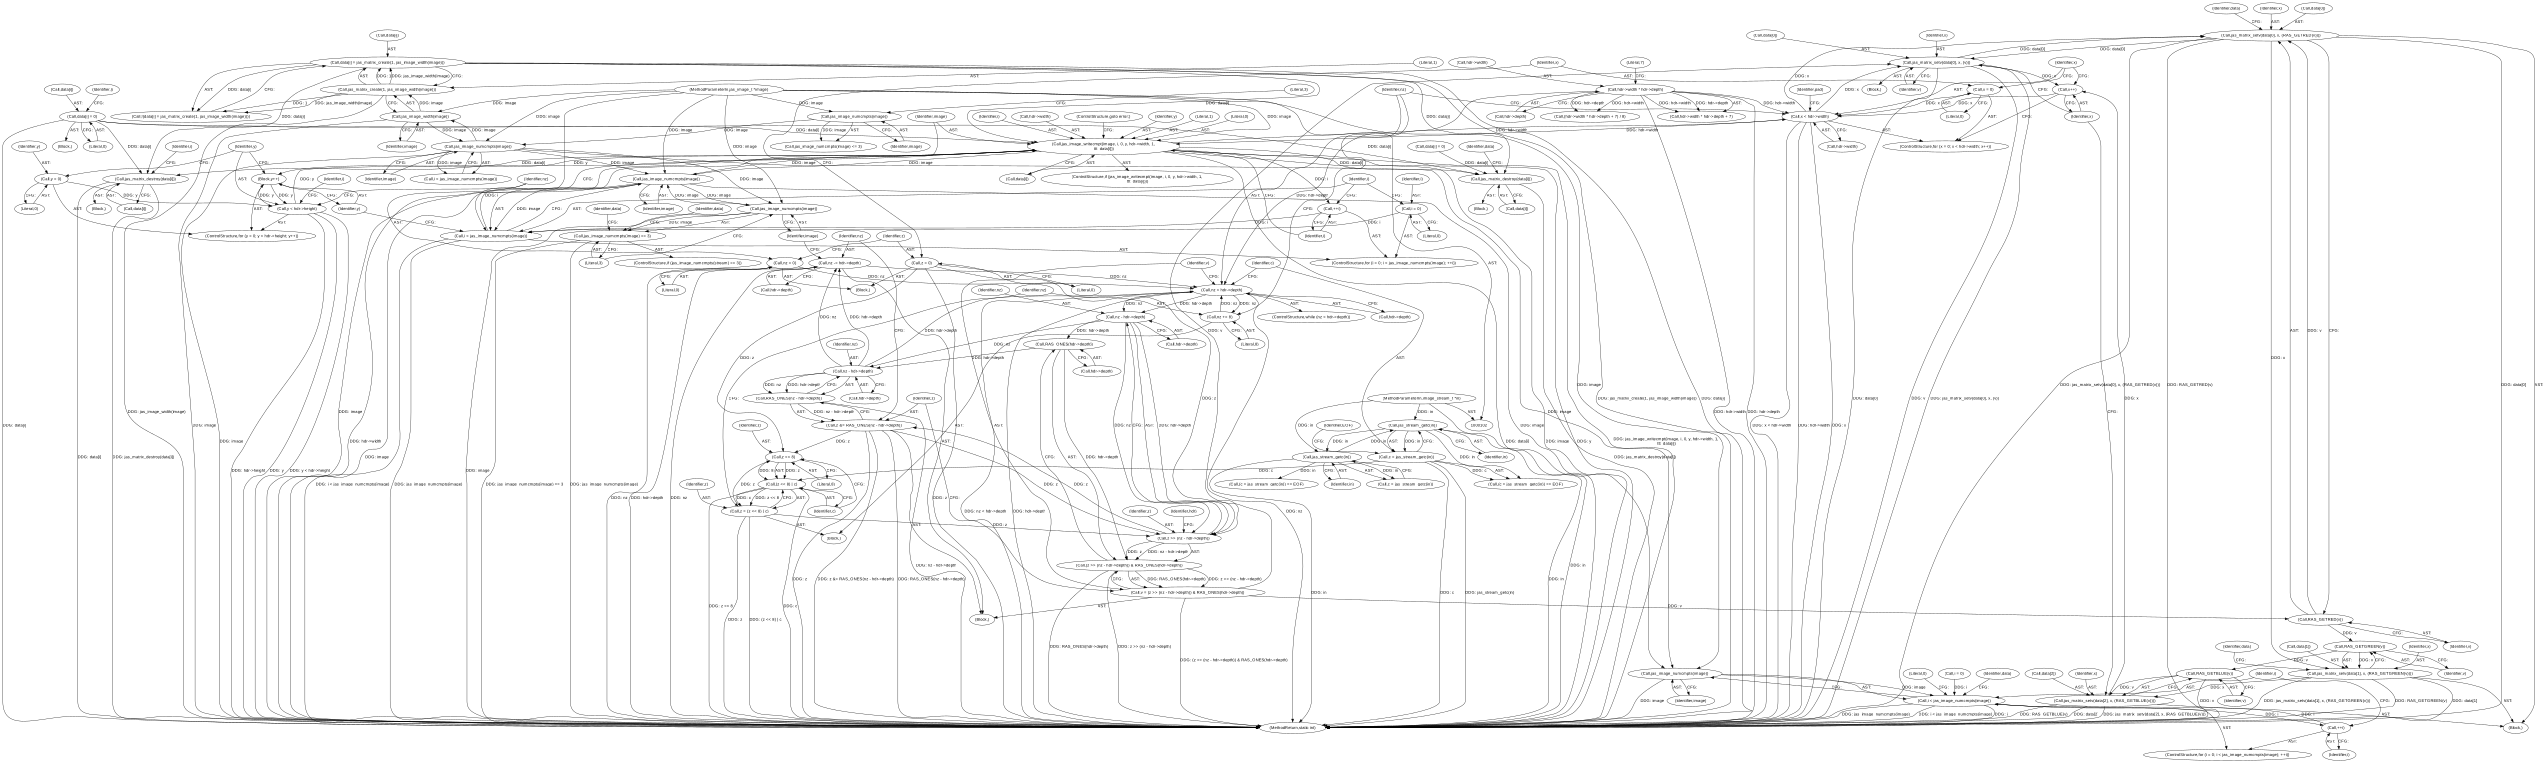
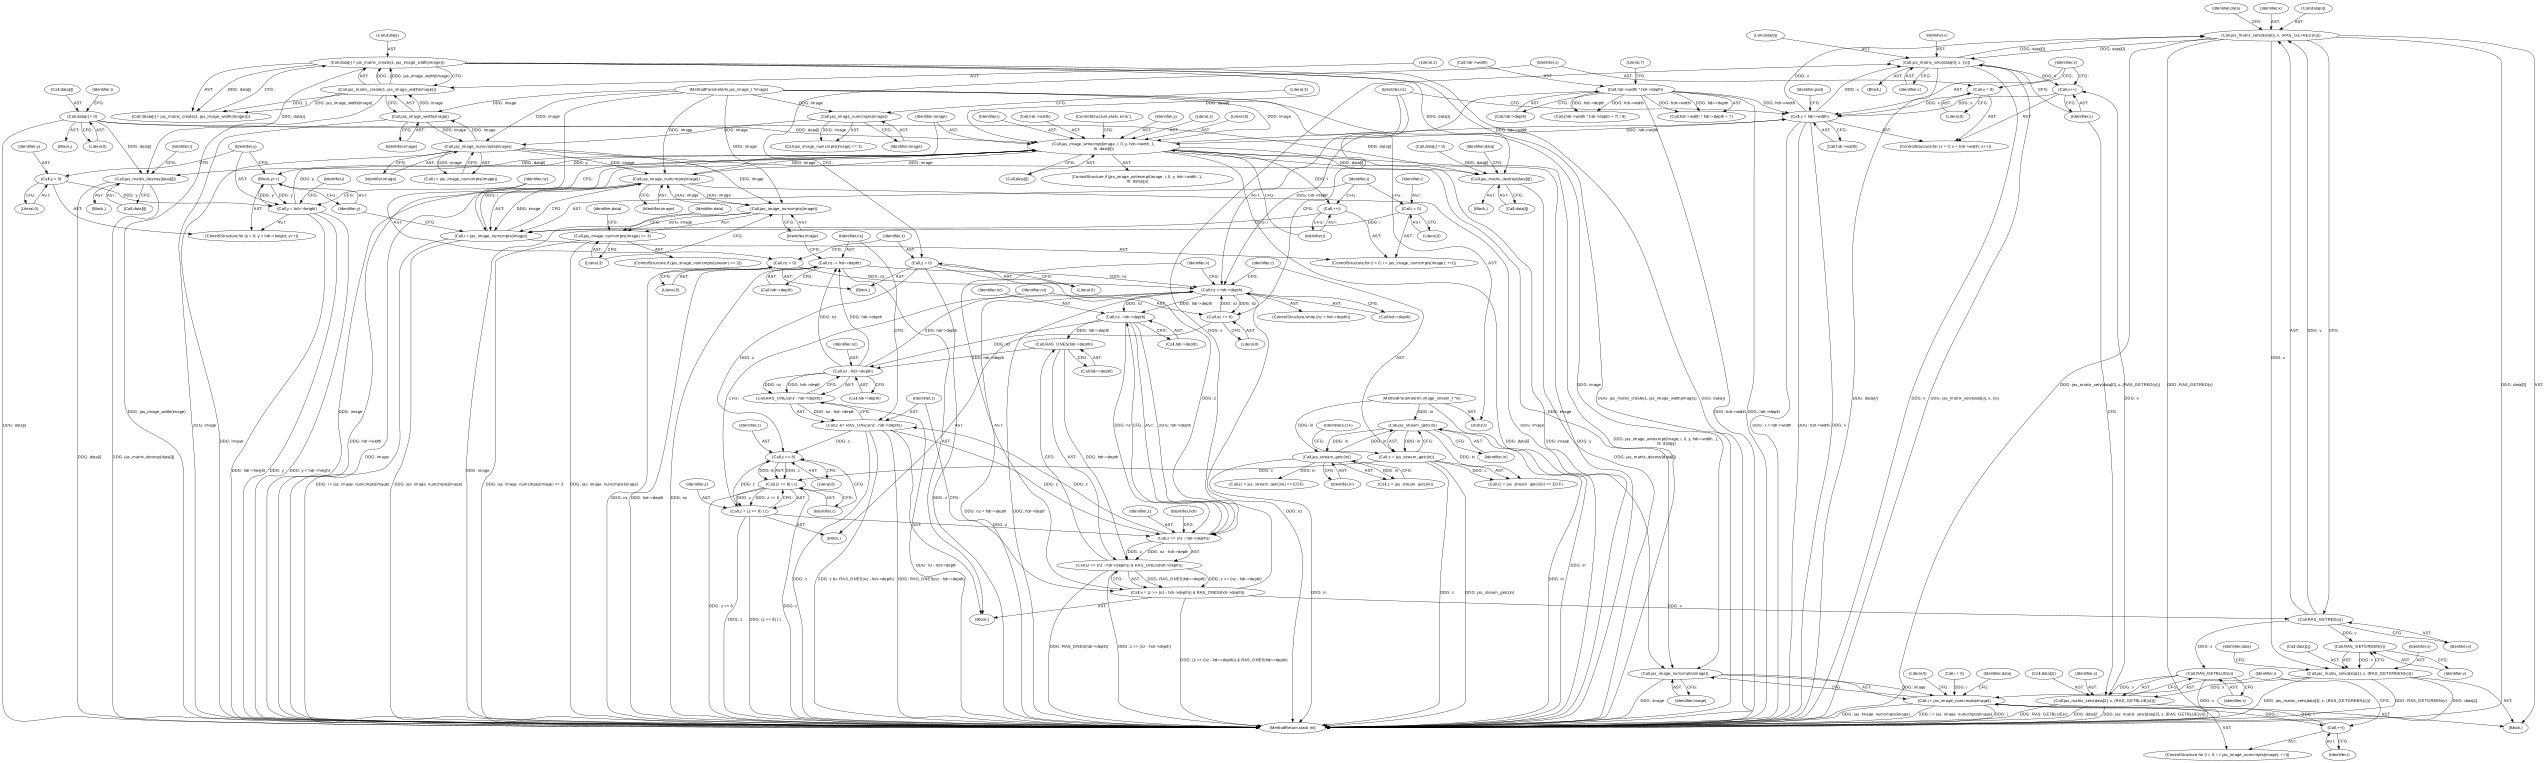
node "(ControlStructure,goto error;)": label "(ControlStructure,goto error;)" -> "(ControlStructure,static error;)"
edge "(Call,x++)" -> "(ControlStructure,for (x = 0; x < hdr->width; x++))": label "CFG: " -> "AST: "
edge "(Call,RAS_GETGREEN(v))" -> "(Call,RAS_GETBLUE(v))": now "(Call,RAS_GETRED(v))" -> "(Call,RAS_GETBLUE(v))"
